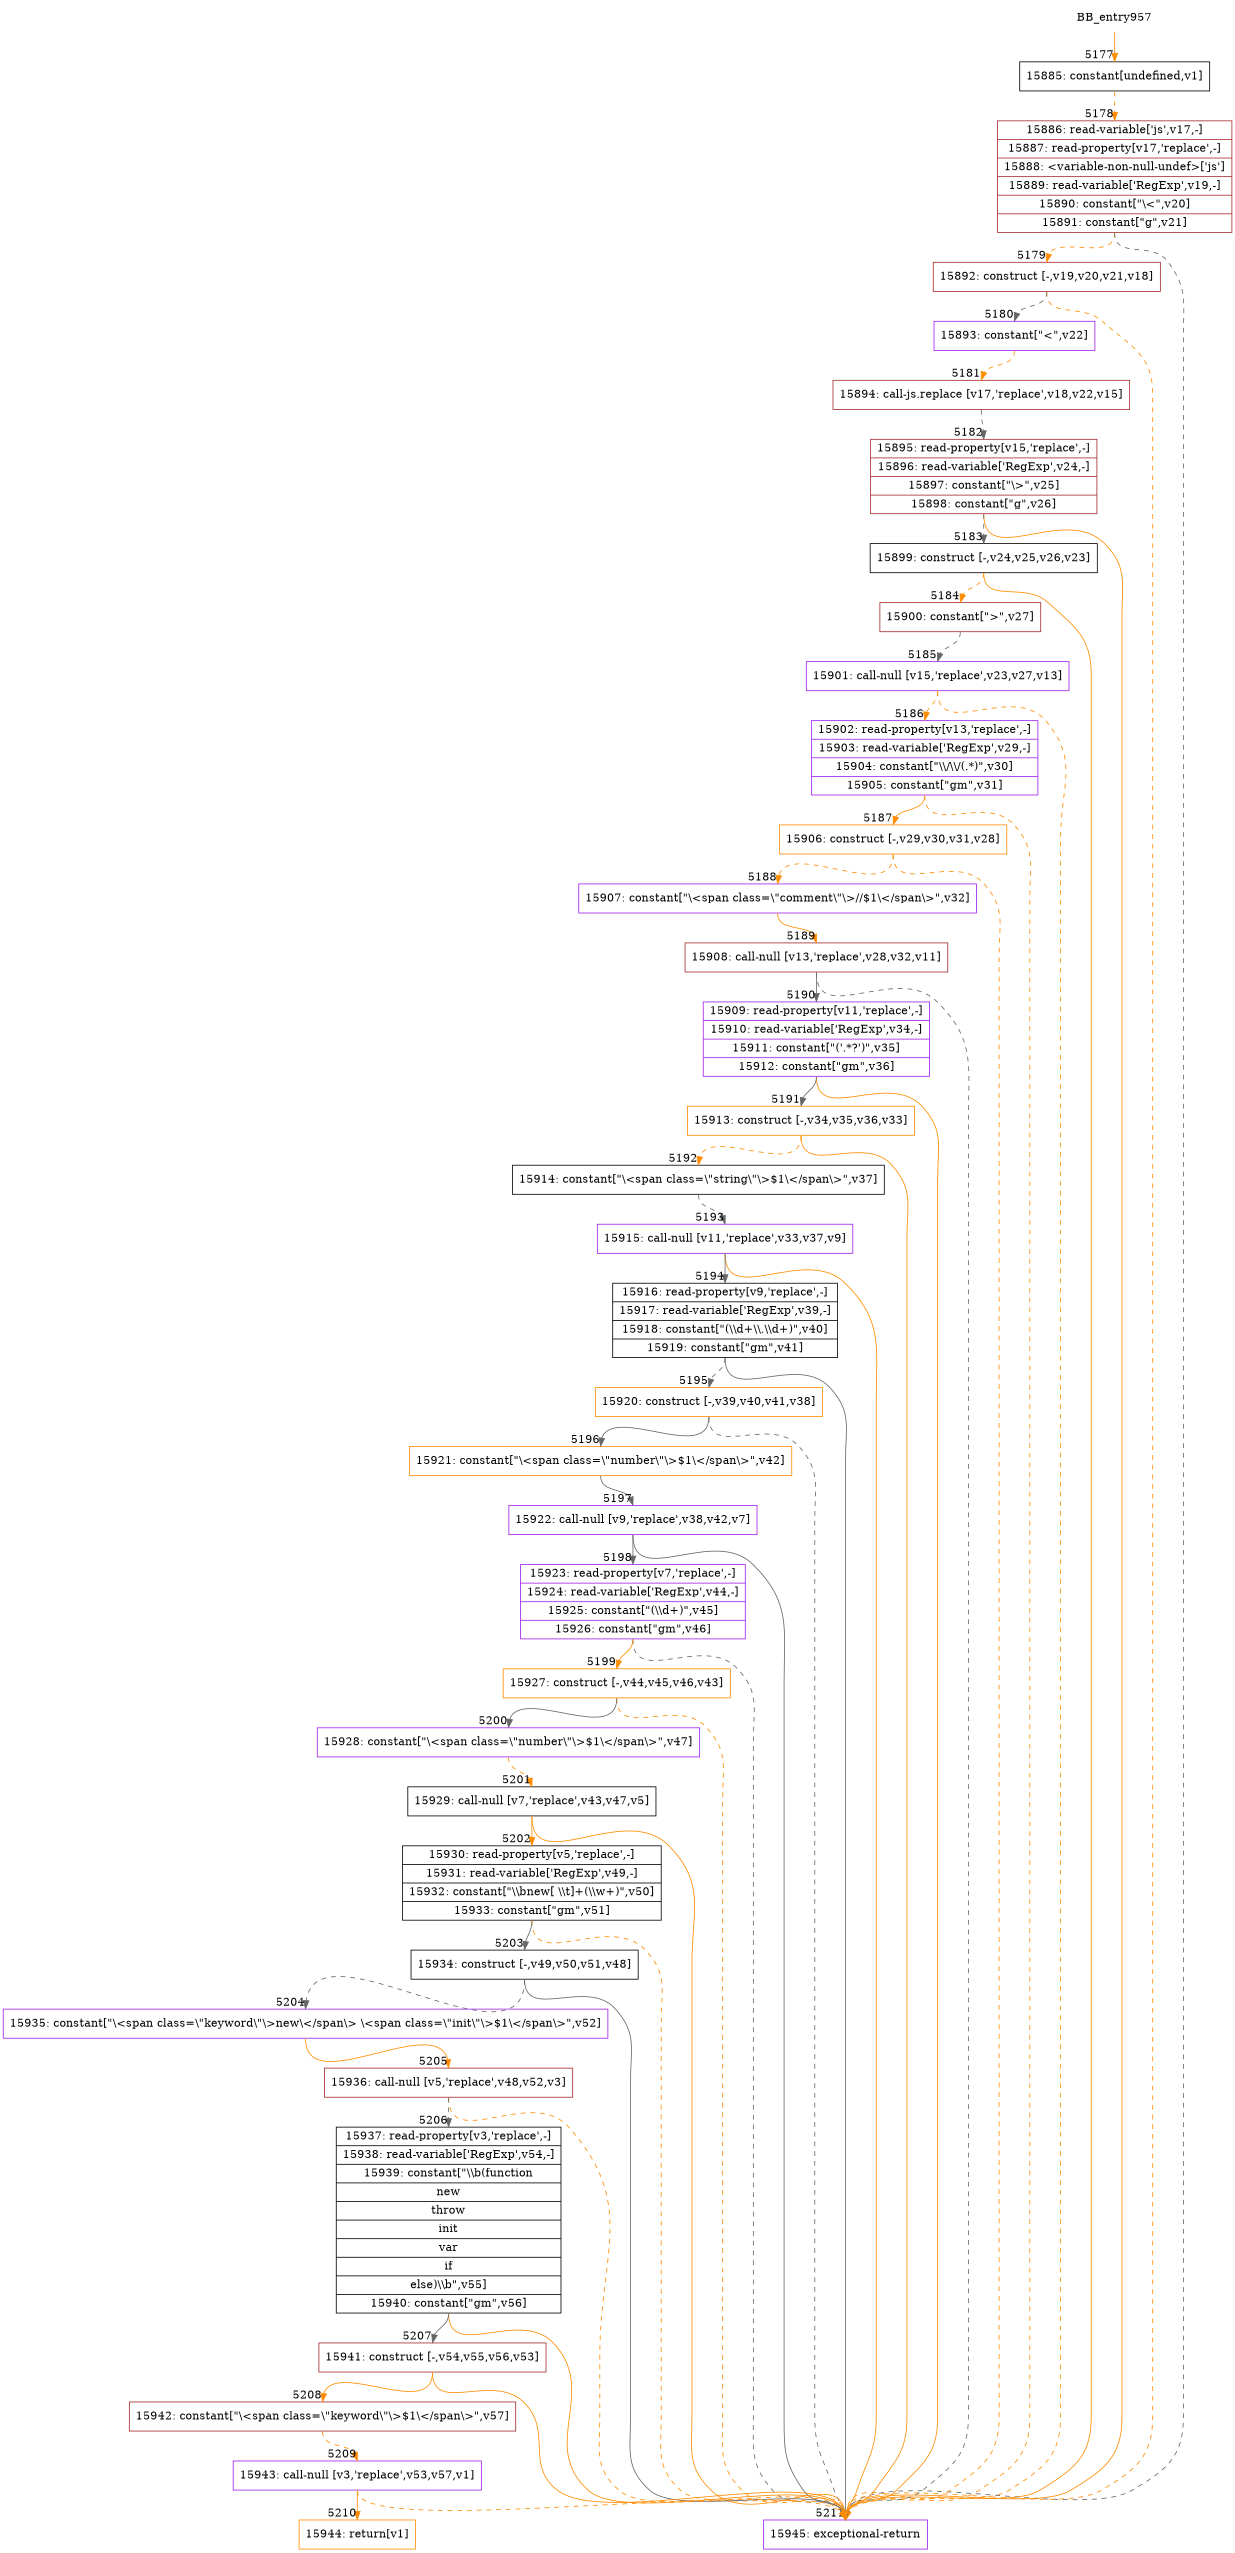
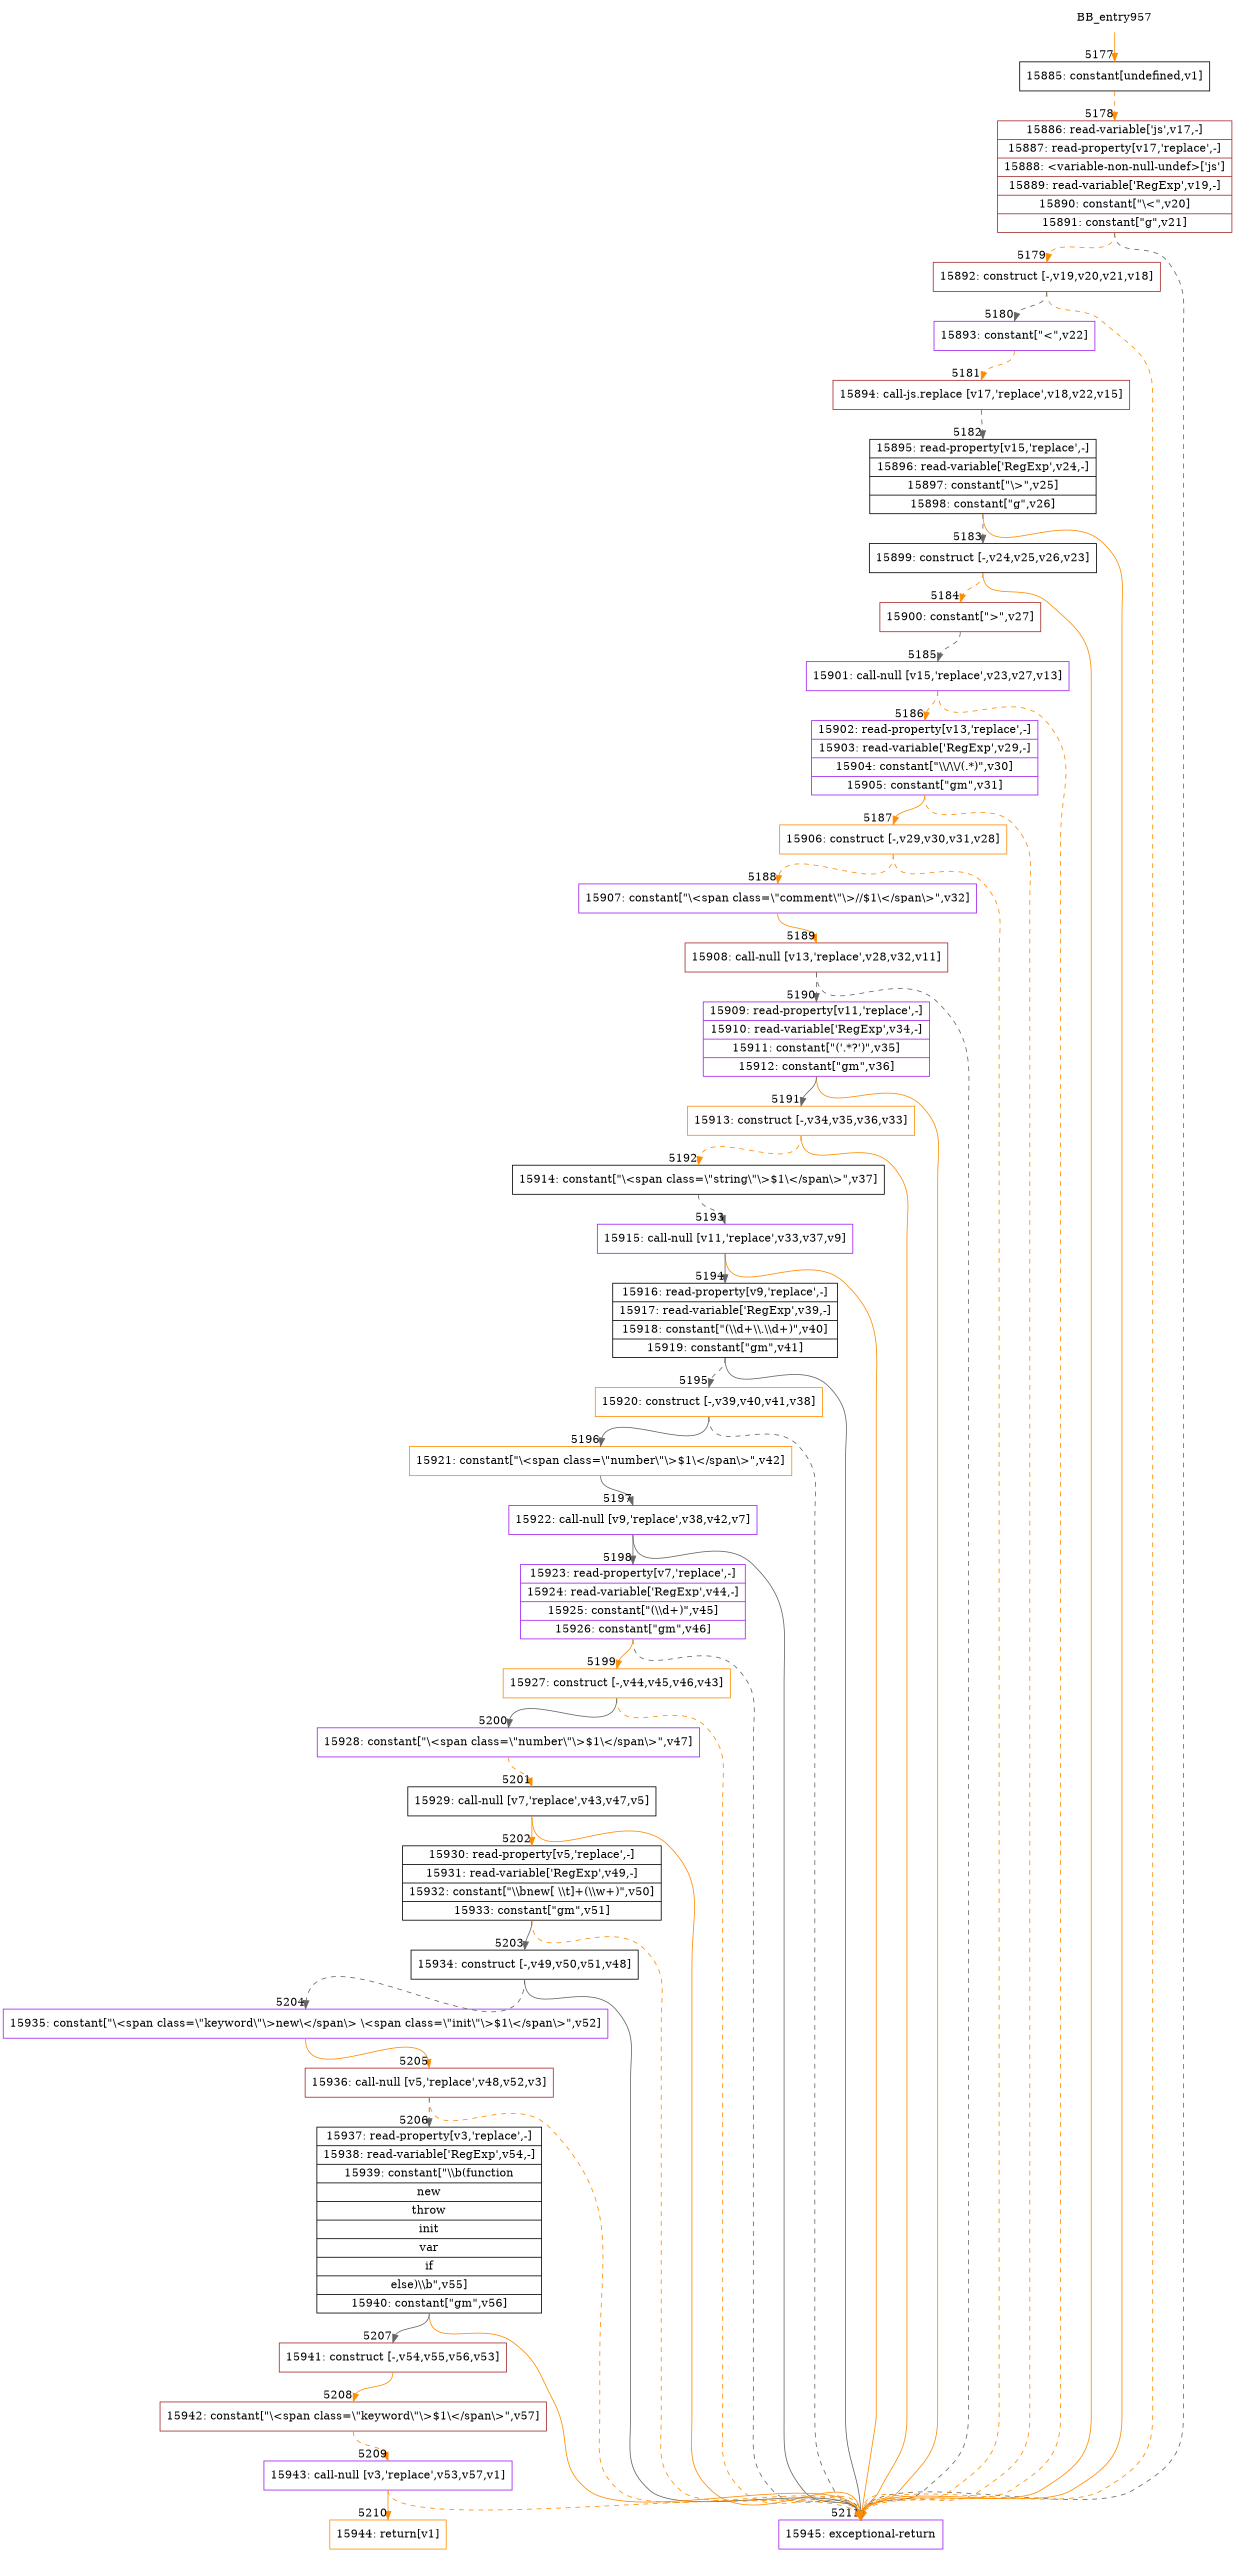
node "15895: read-property[v15,'replace',-]": color brown -> black
edge "15908: call-null [v13,'replace',v28,v32,v11]" -> "15909: read-property[v11,'replace',-]": style solid -> dashed
edge "15941: construct [-,v54,v55,v56,v53]" -> "15945: exceptional-return": removed
